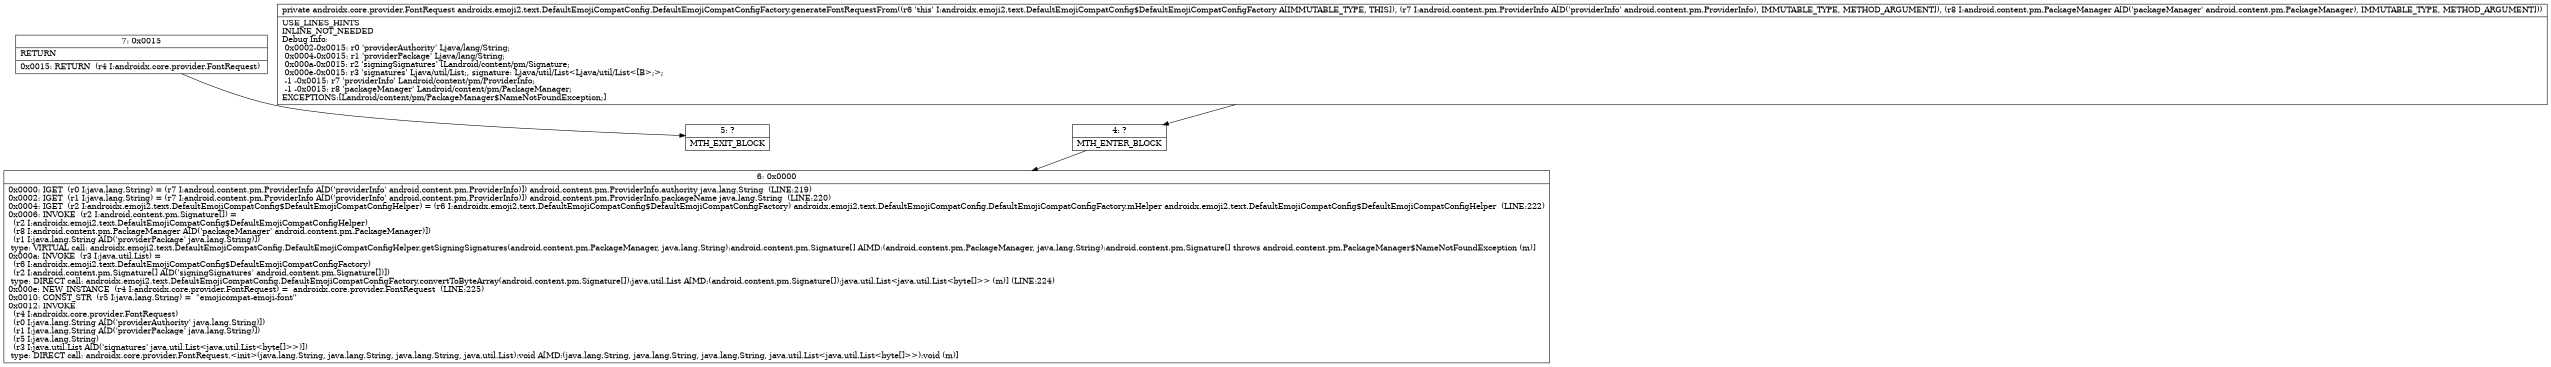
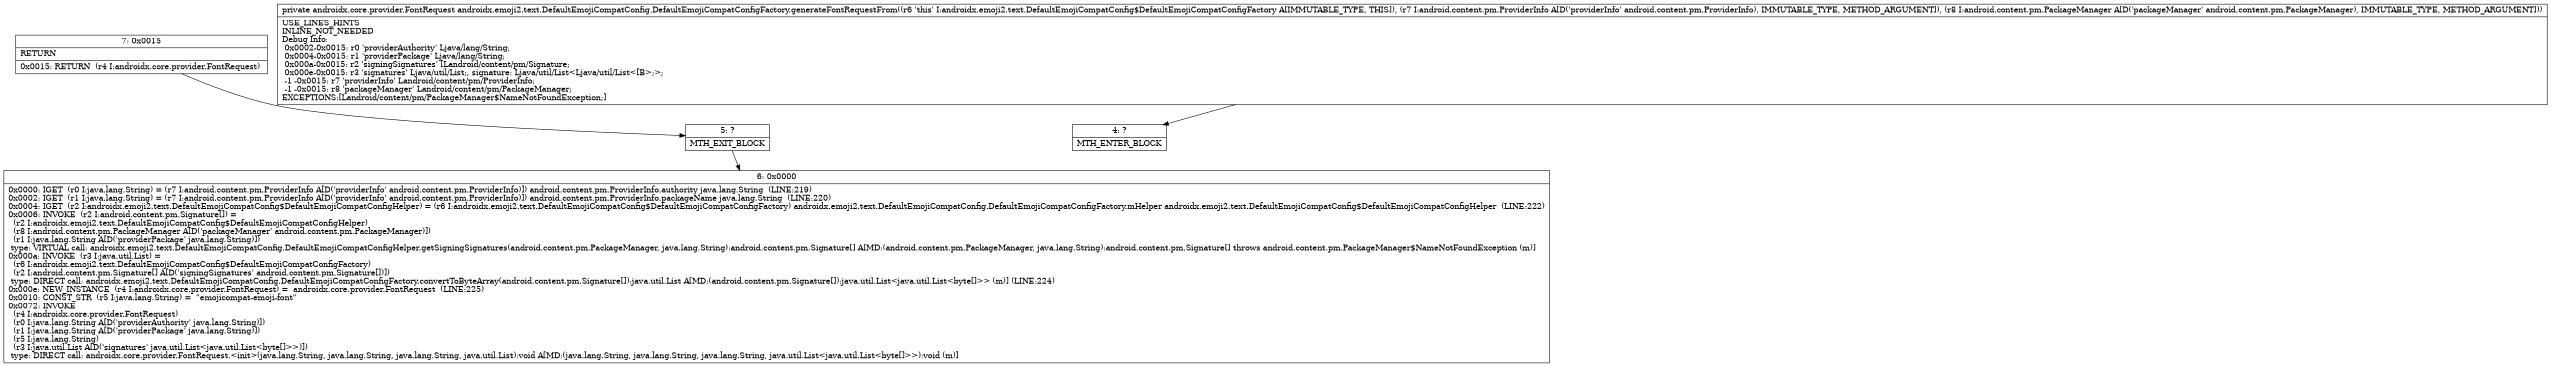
edge "4: ?" -> "6: 0x0000": now "5: ?" -> "6: 0x0000"
node "6: 0x0000": text "0x0012: INVOKE" -> "0x0072: INVOKE"
